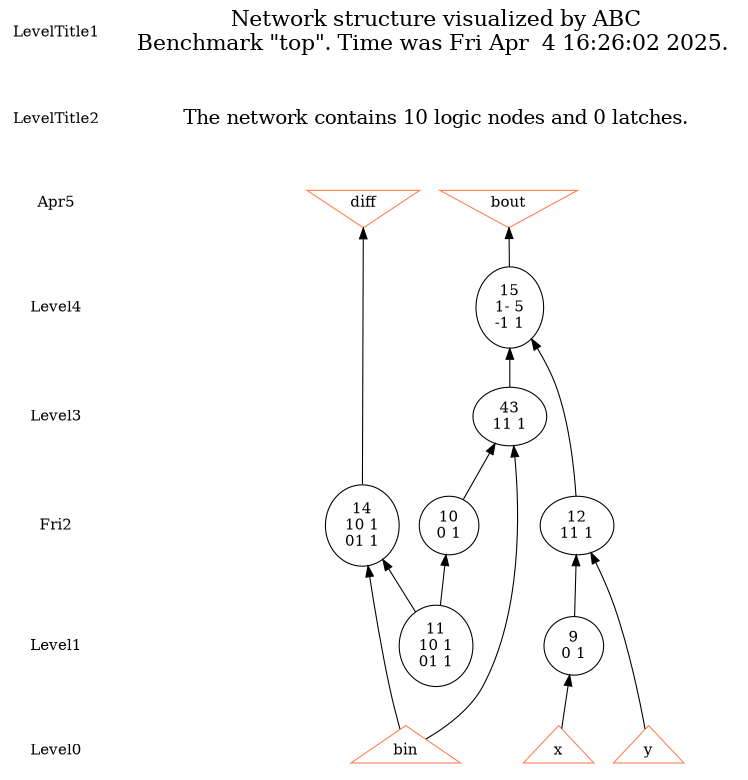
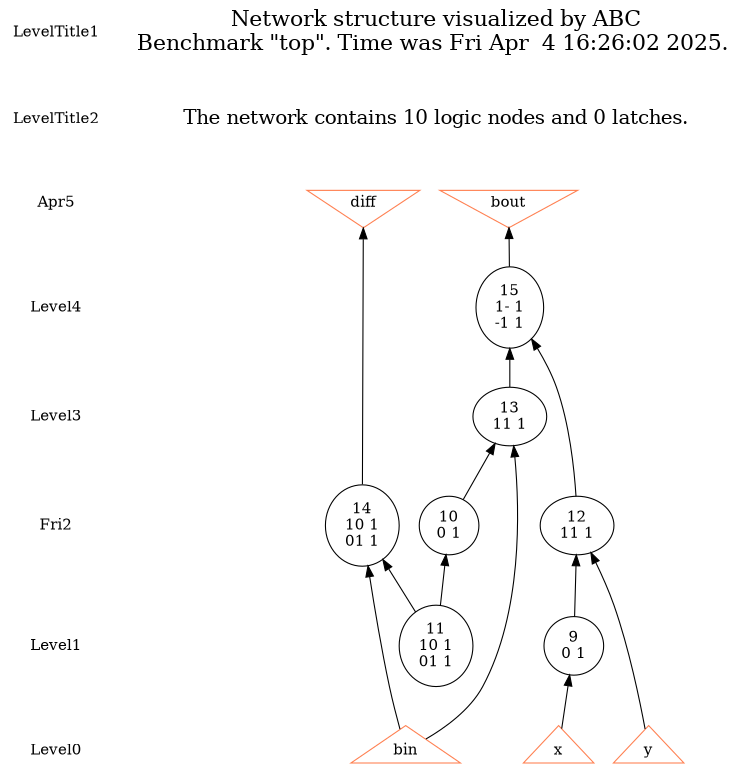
node "15 1- 5 -1 1": label "15 1- 5 -1 1" -> "15 1- 1 -1 1"
node "43 11 1": label "43 11 1" -> "13 11 1"
